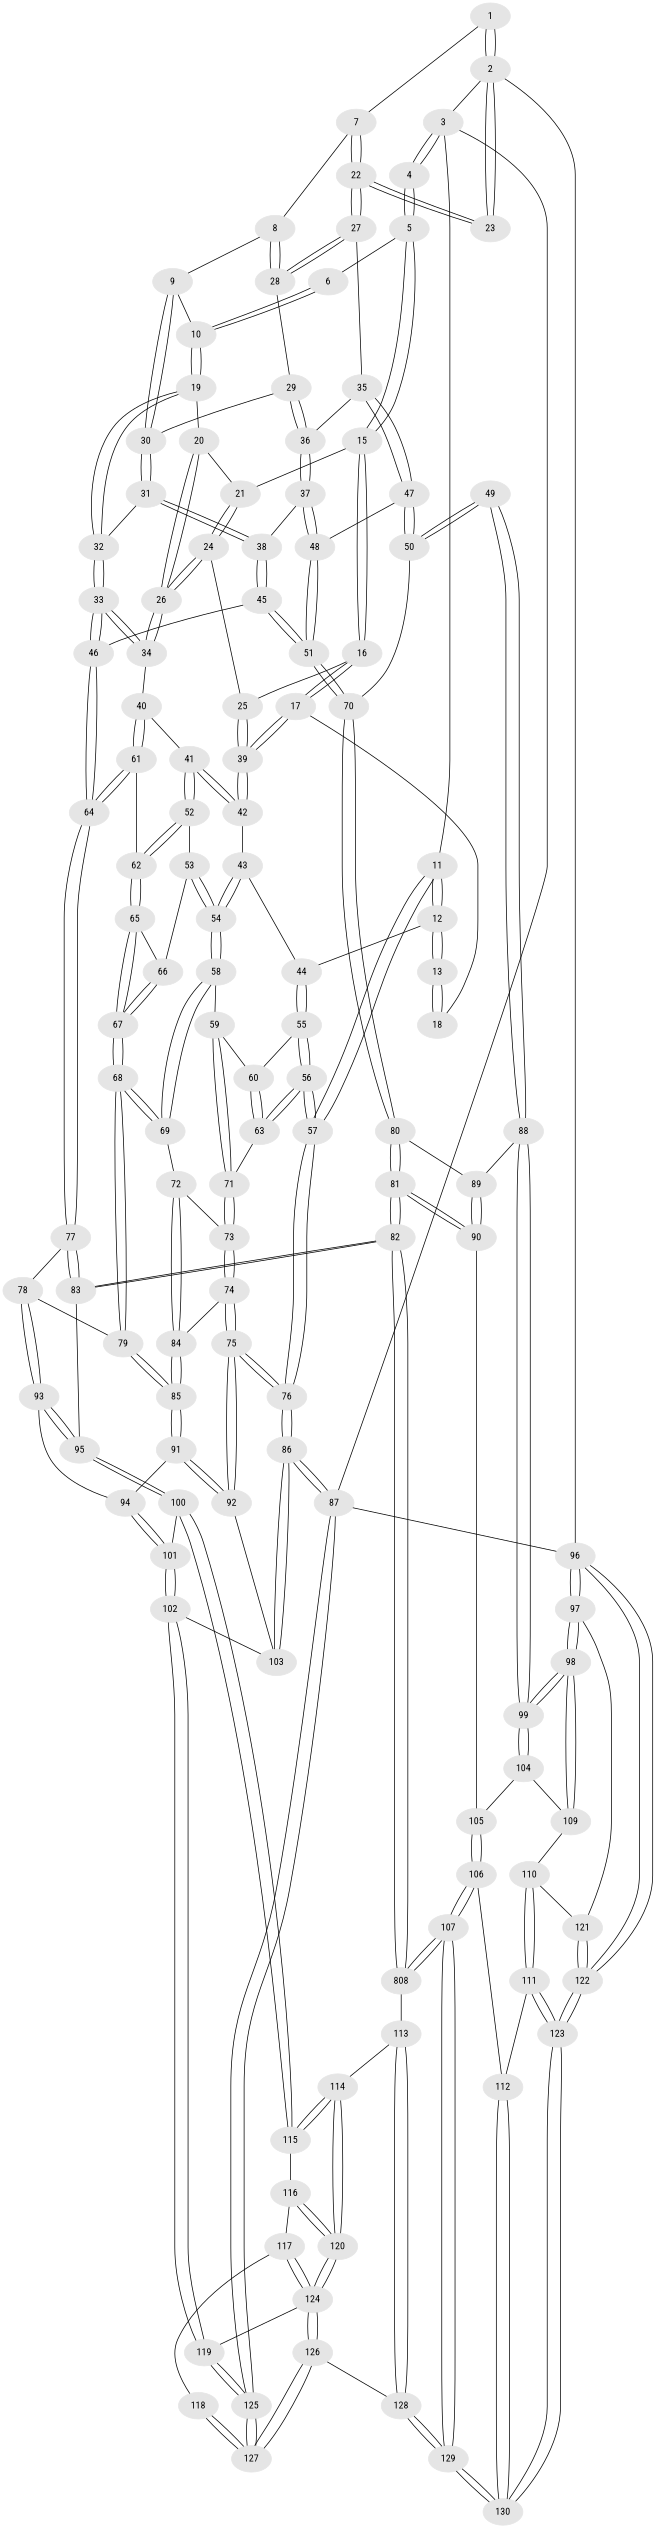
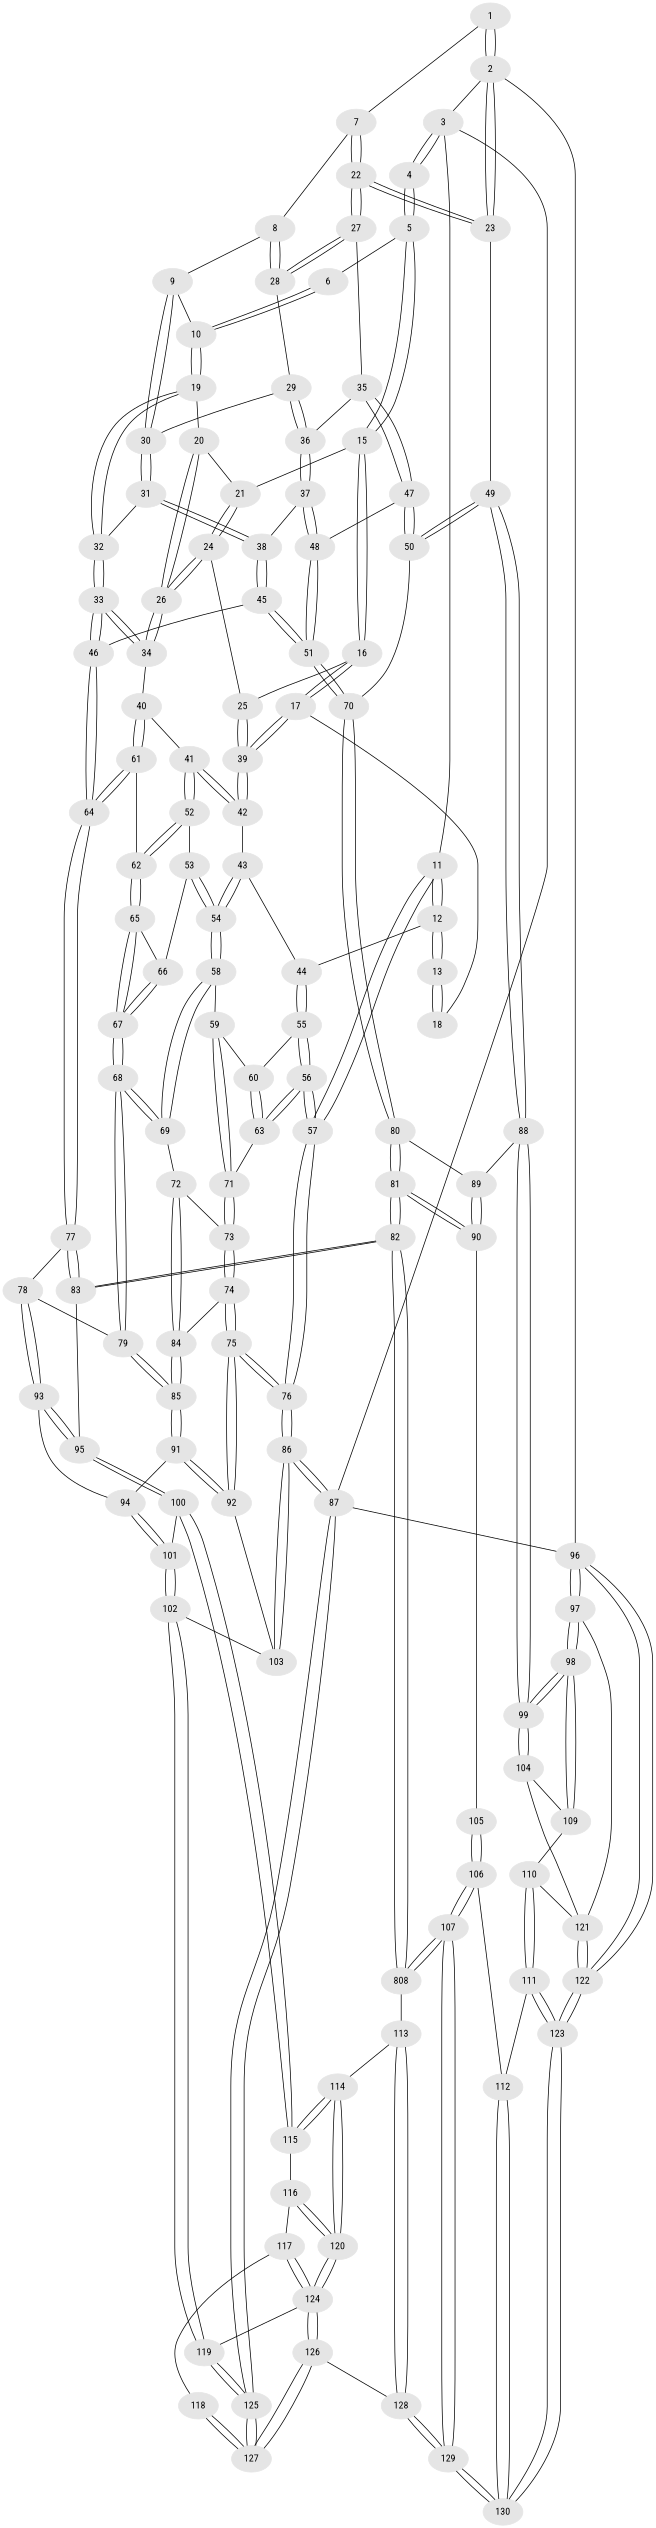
edge "23" -- "49": added
edge "104" -- "105": now "104" -- "121"
